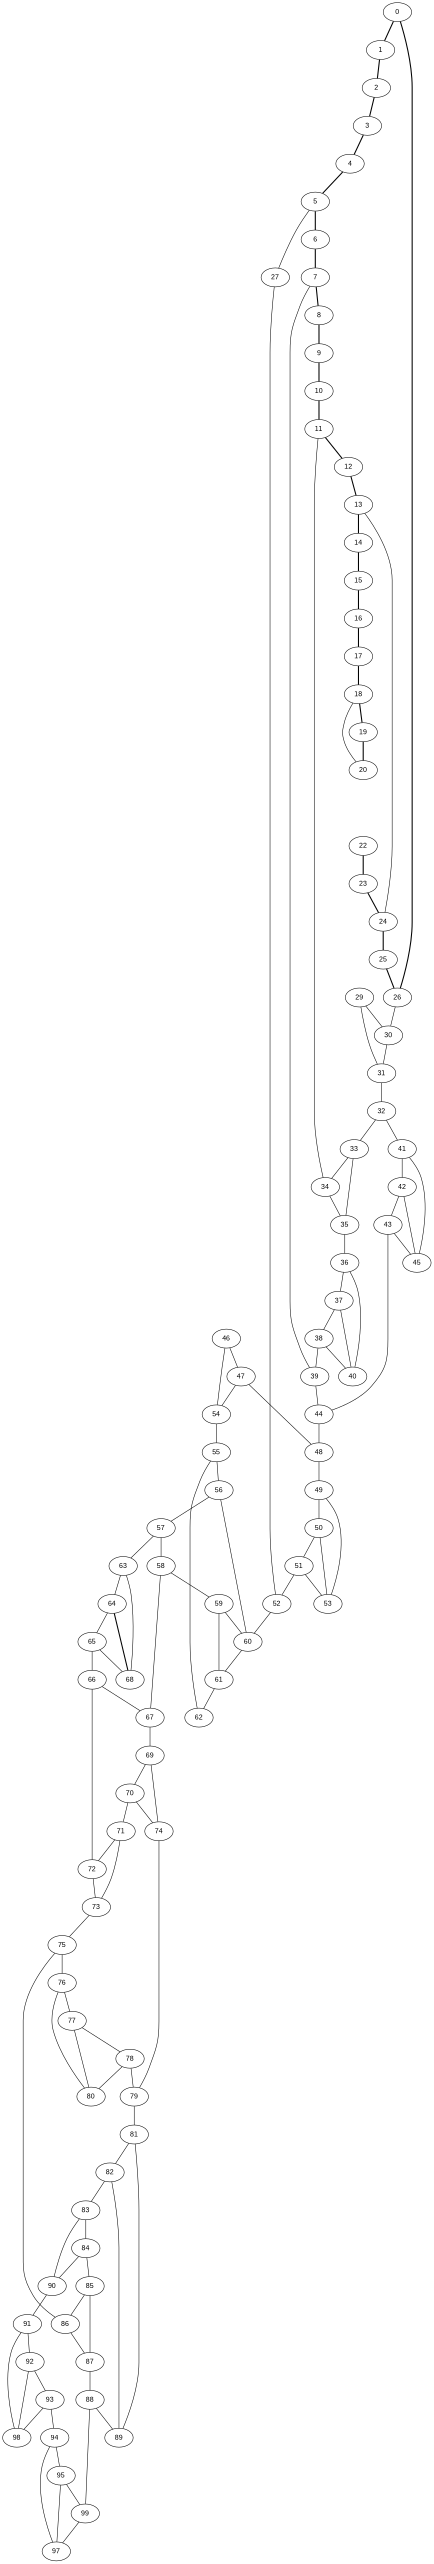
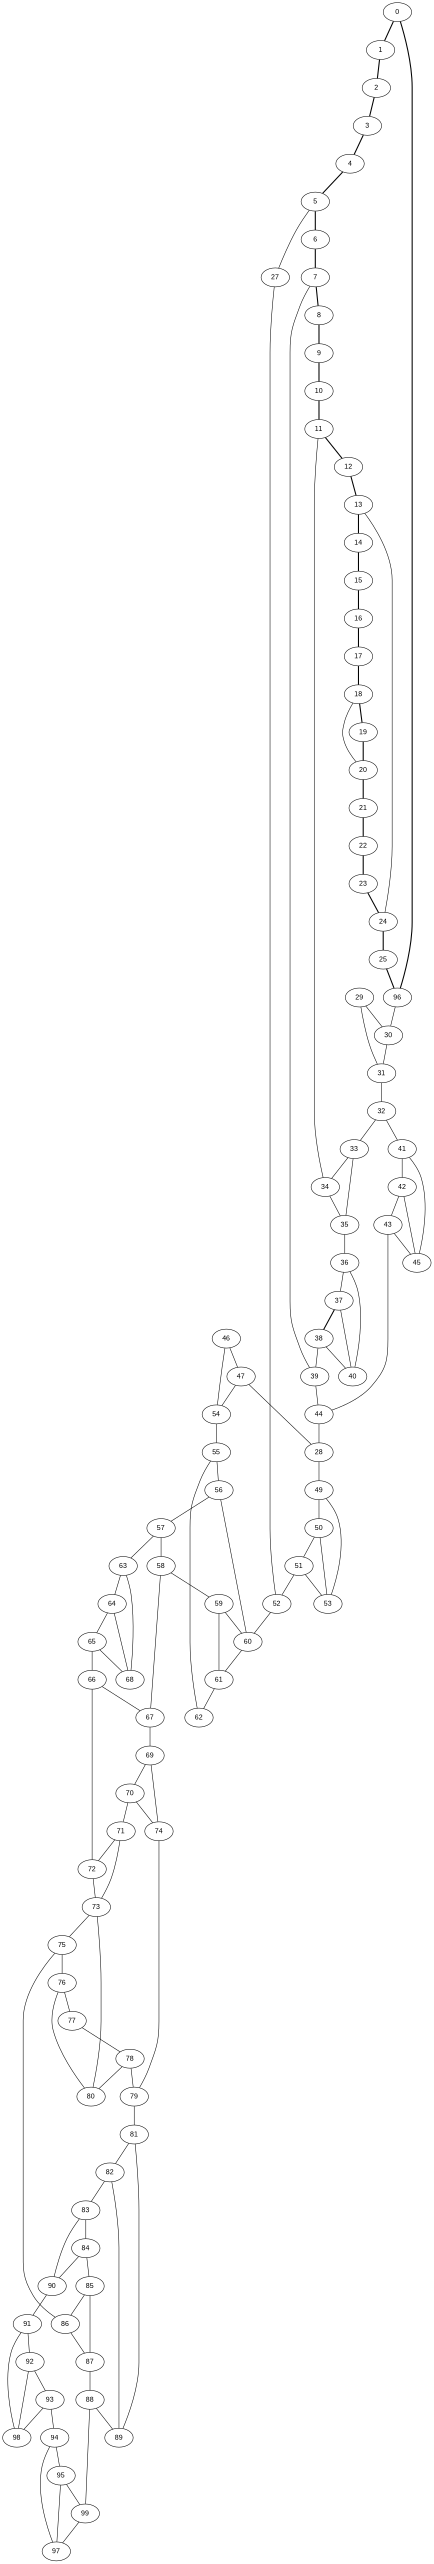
node "21": added
node "26": label "26" -> "96"
edge "37" -- "38": style solid -> bold
node "48": label "48" -> "28"
edge "64" -- "68": style bold -> solid
edge "77" -- "80": now "73" -- "80"
